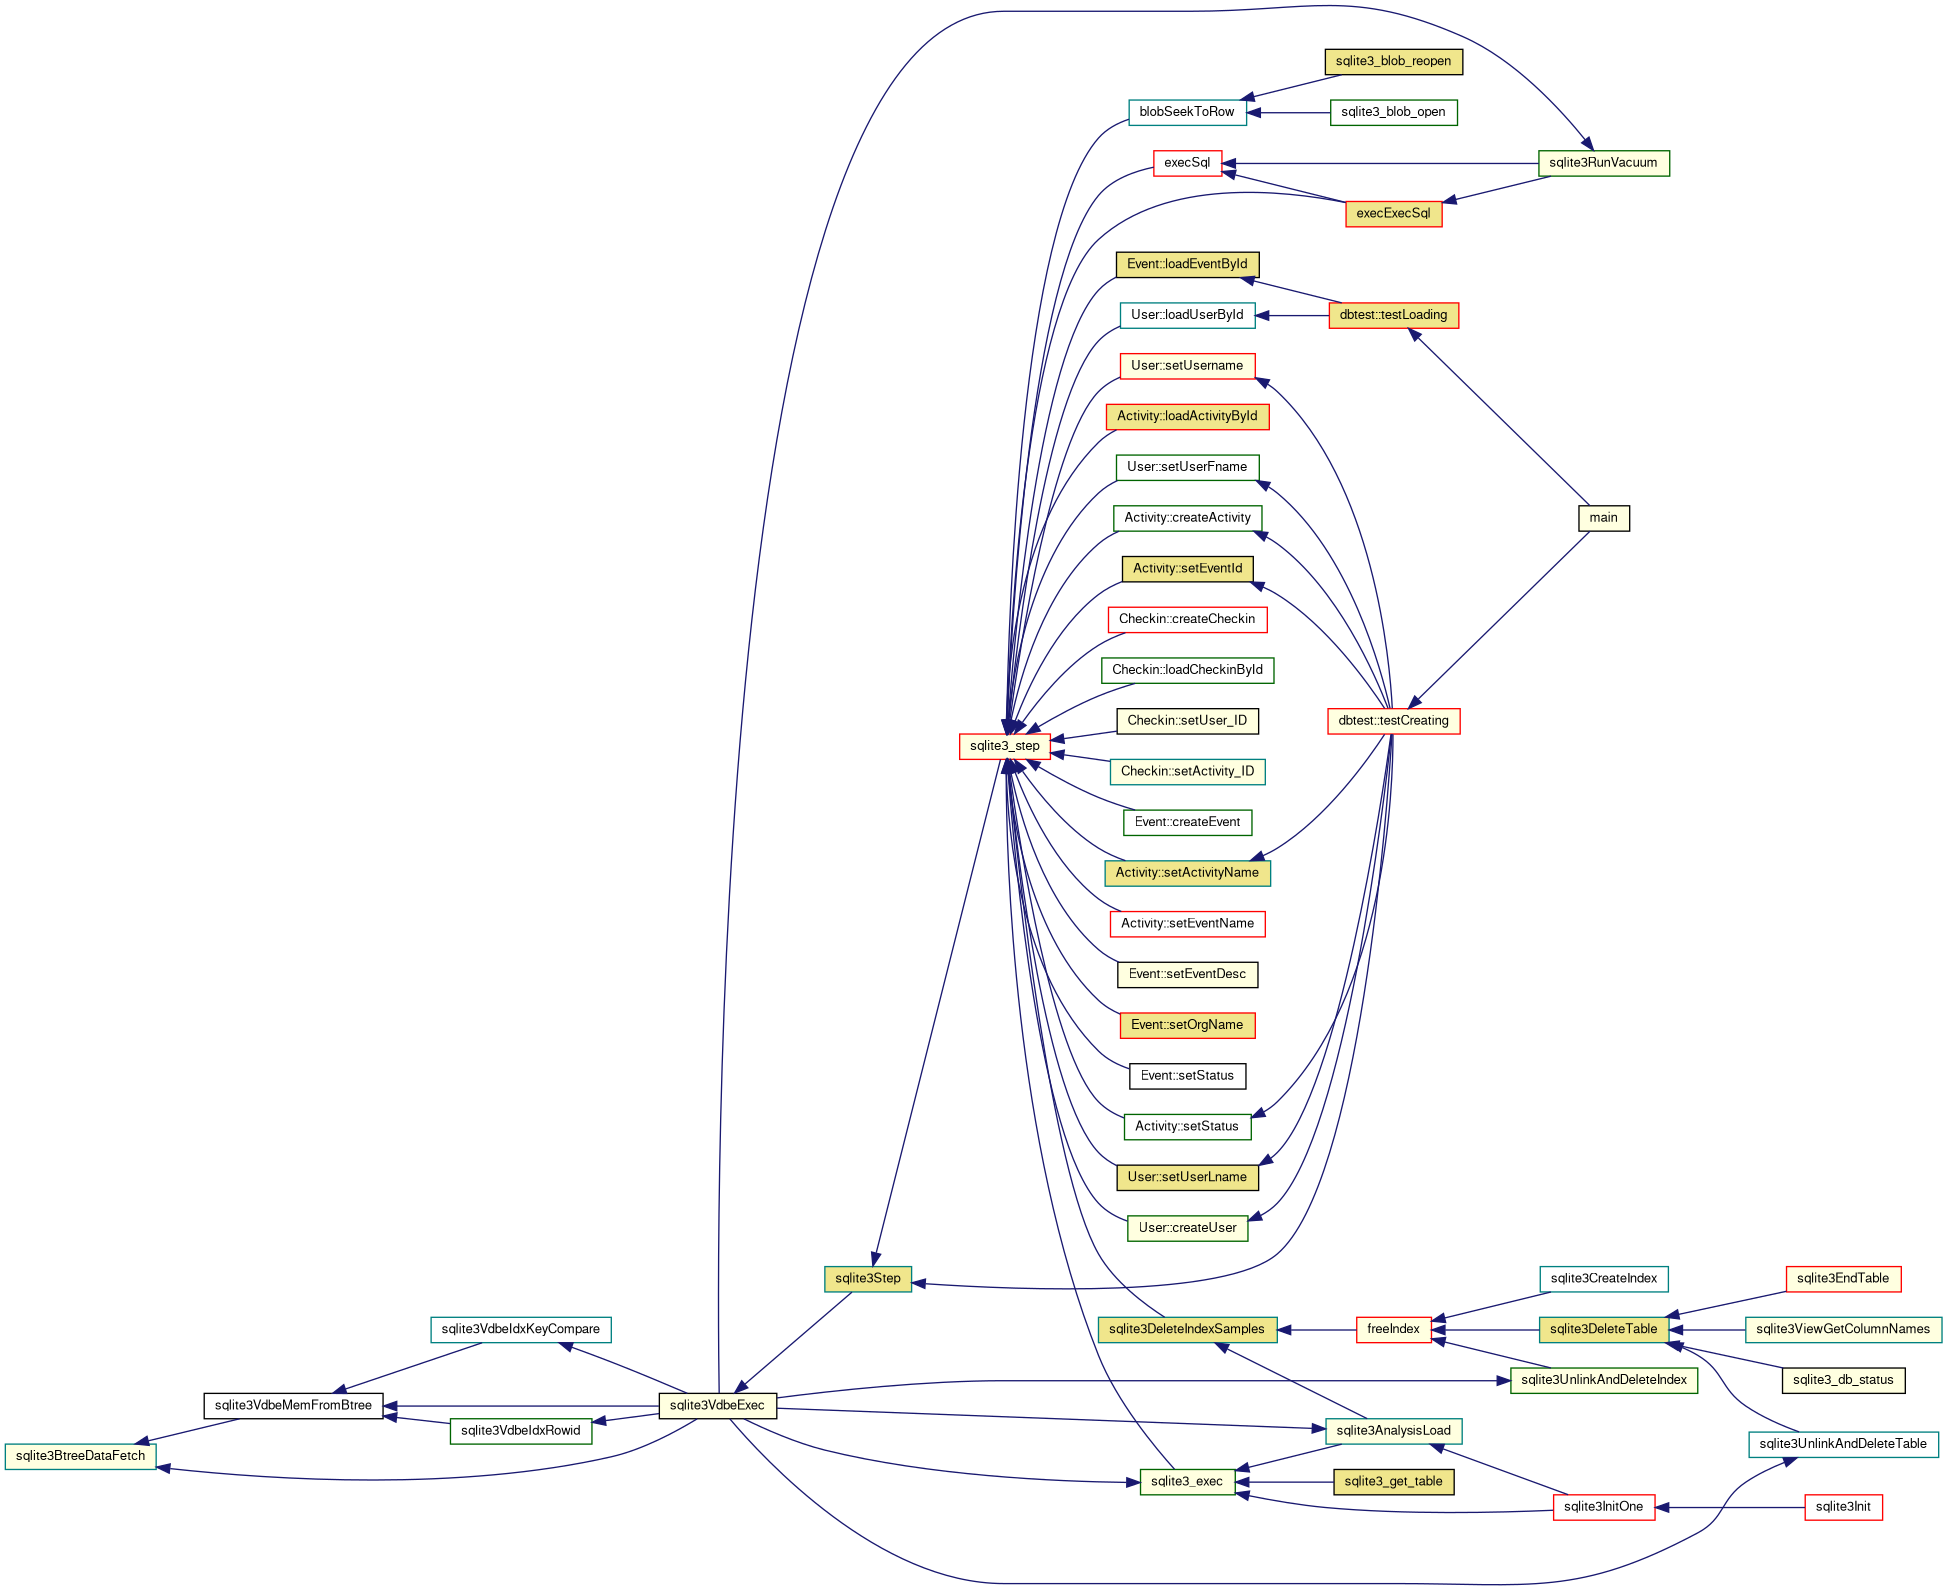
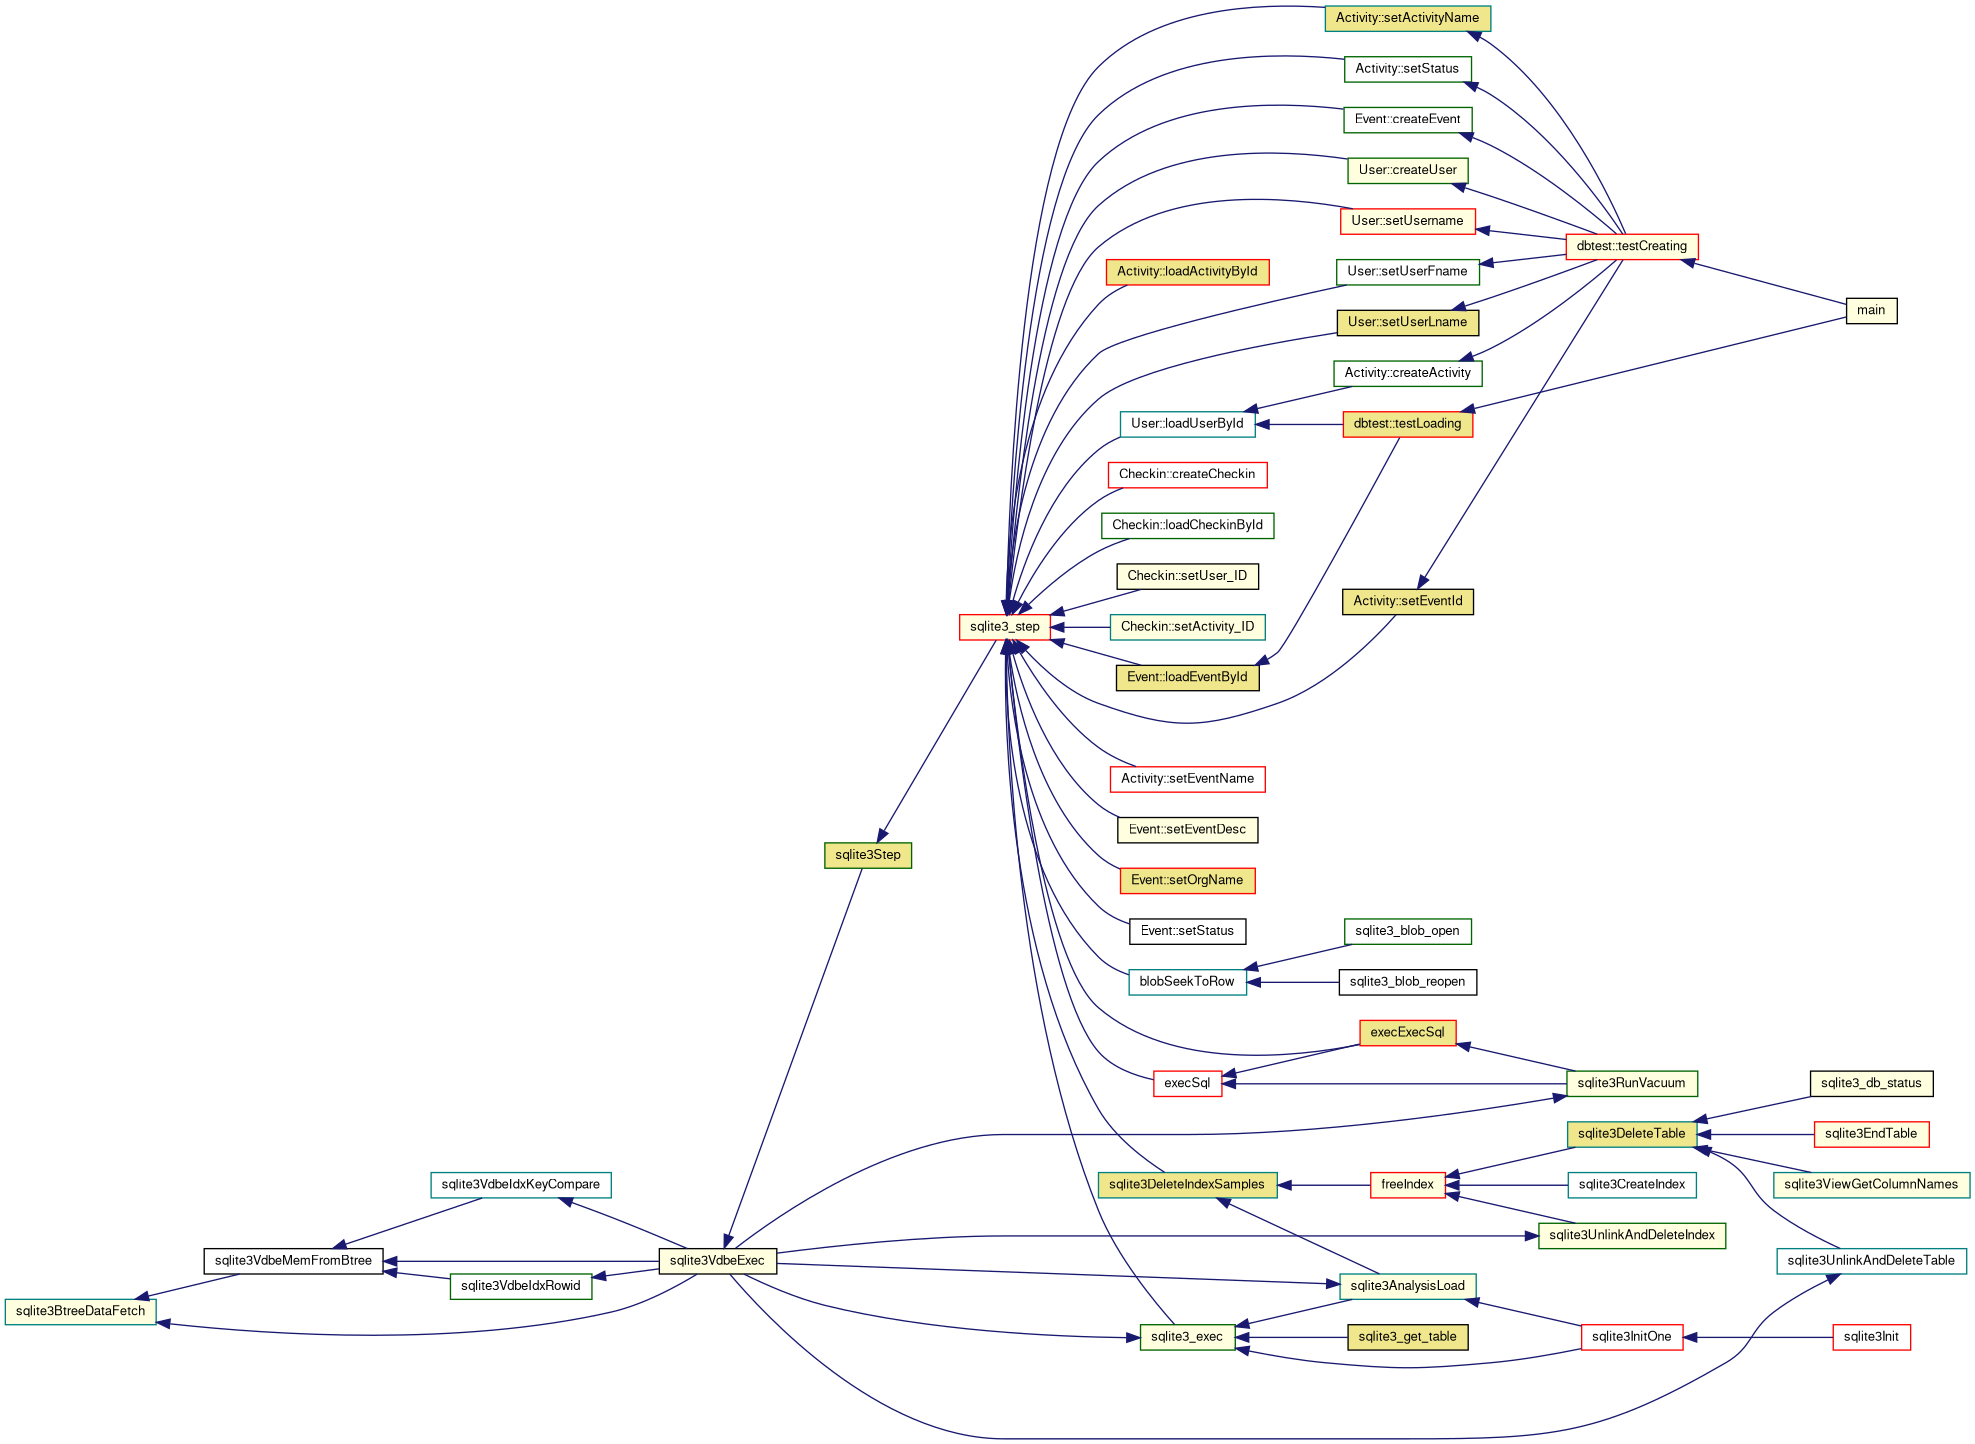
node "sqlite3_blob_reopen": fillcolor khaki -> white
edge "Activity::createActivity" -> "sqlite3_step": now "Activity::createActivity" -> "User::loadUserById"
edge "dbtest::testCreating" -> "sqlite3Step": now "dbtest::testCreating" -> "Event::createEvent"
node "sqlite3Step": color teal -> darkgreen
